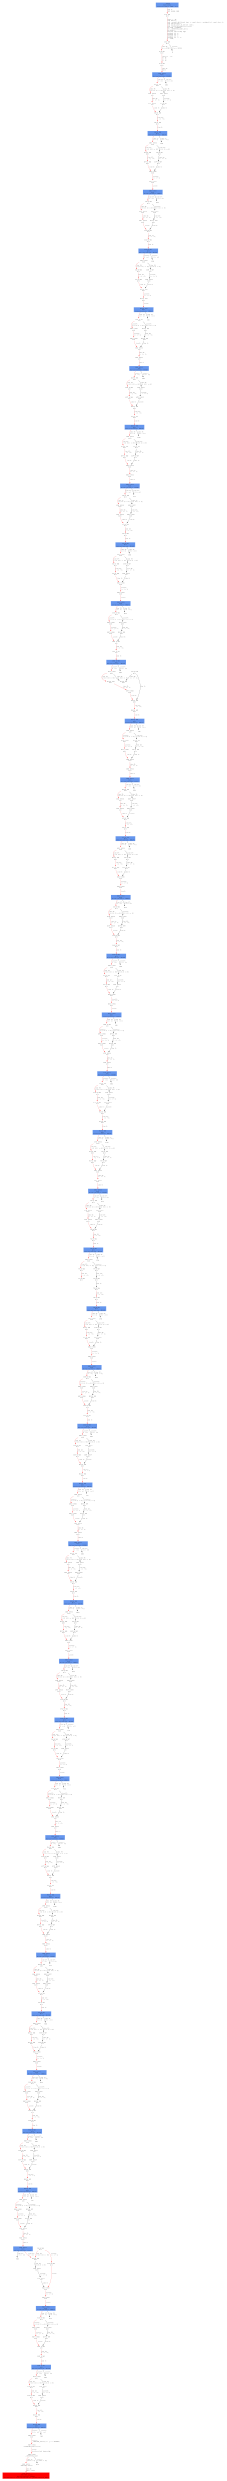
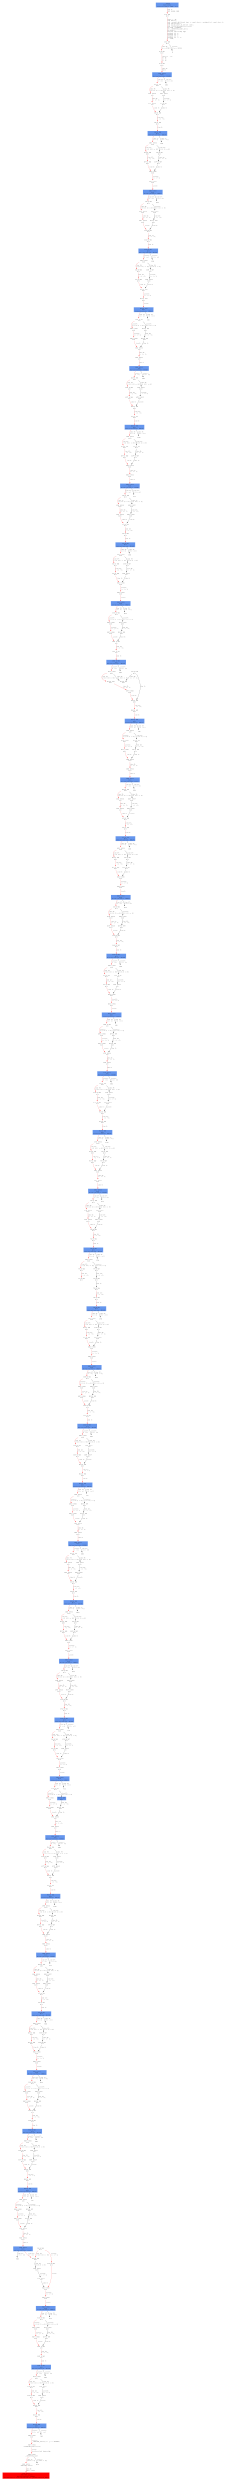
node "4955 @ N37 main": fillcolor white -> cornflowerblue
